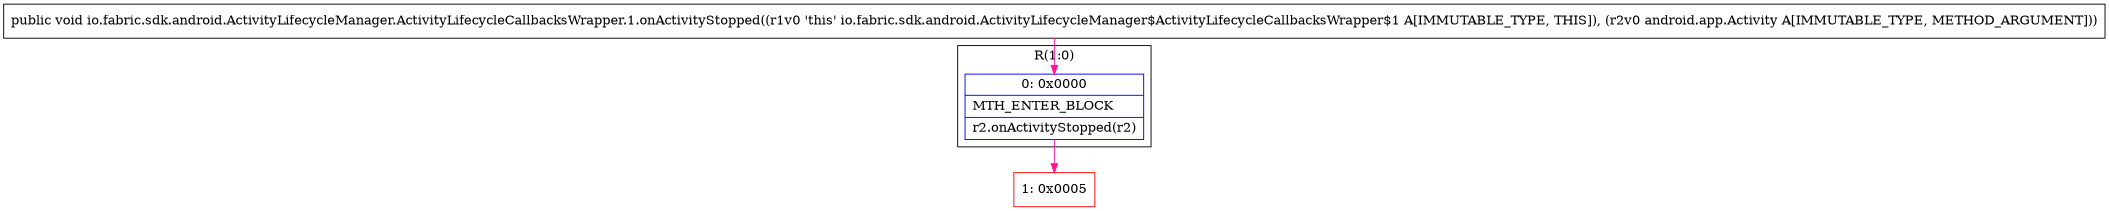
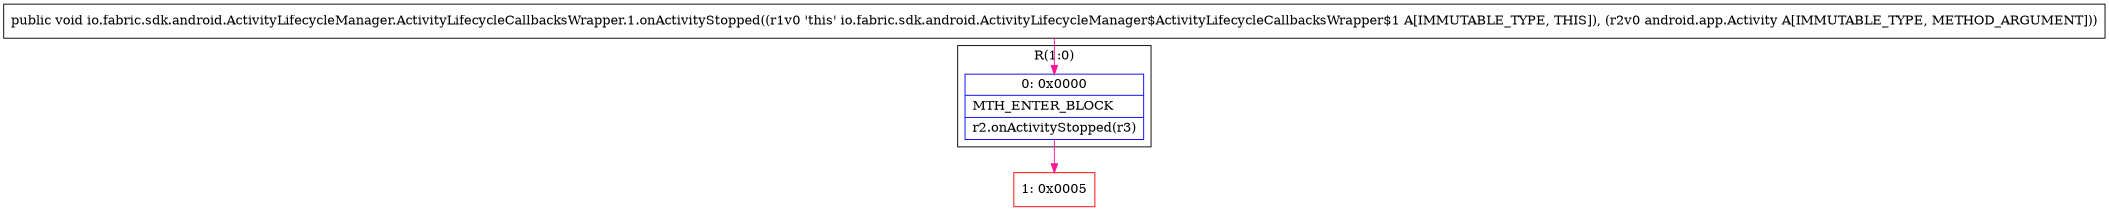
node "0: 0x0000": text "r2.onActivityStopped(r2)" -> "r2.onActivityStopped(r3)"
